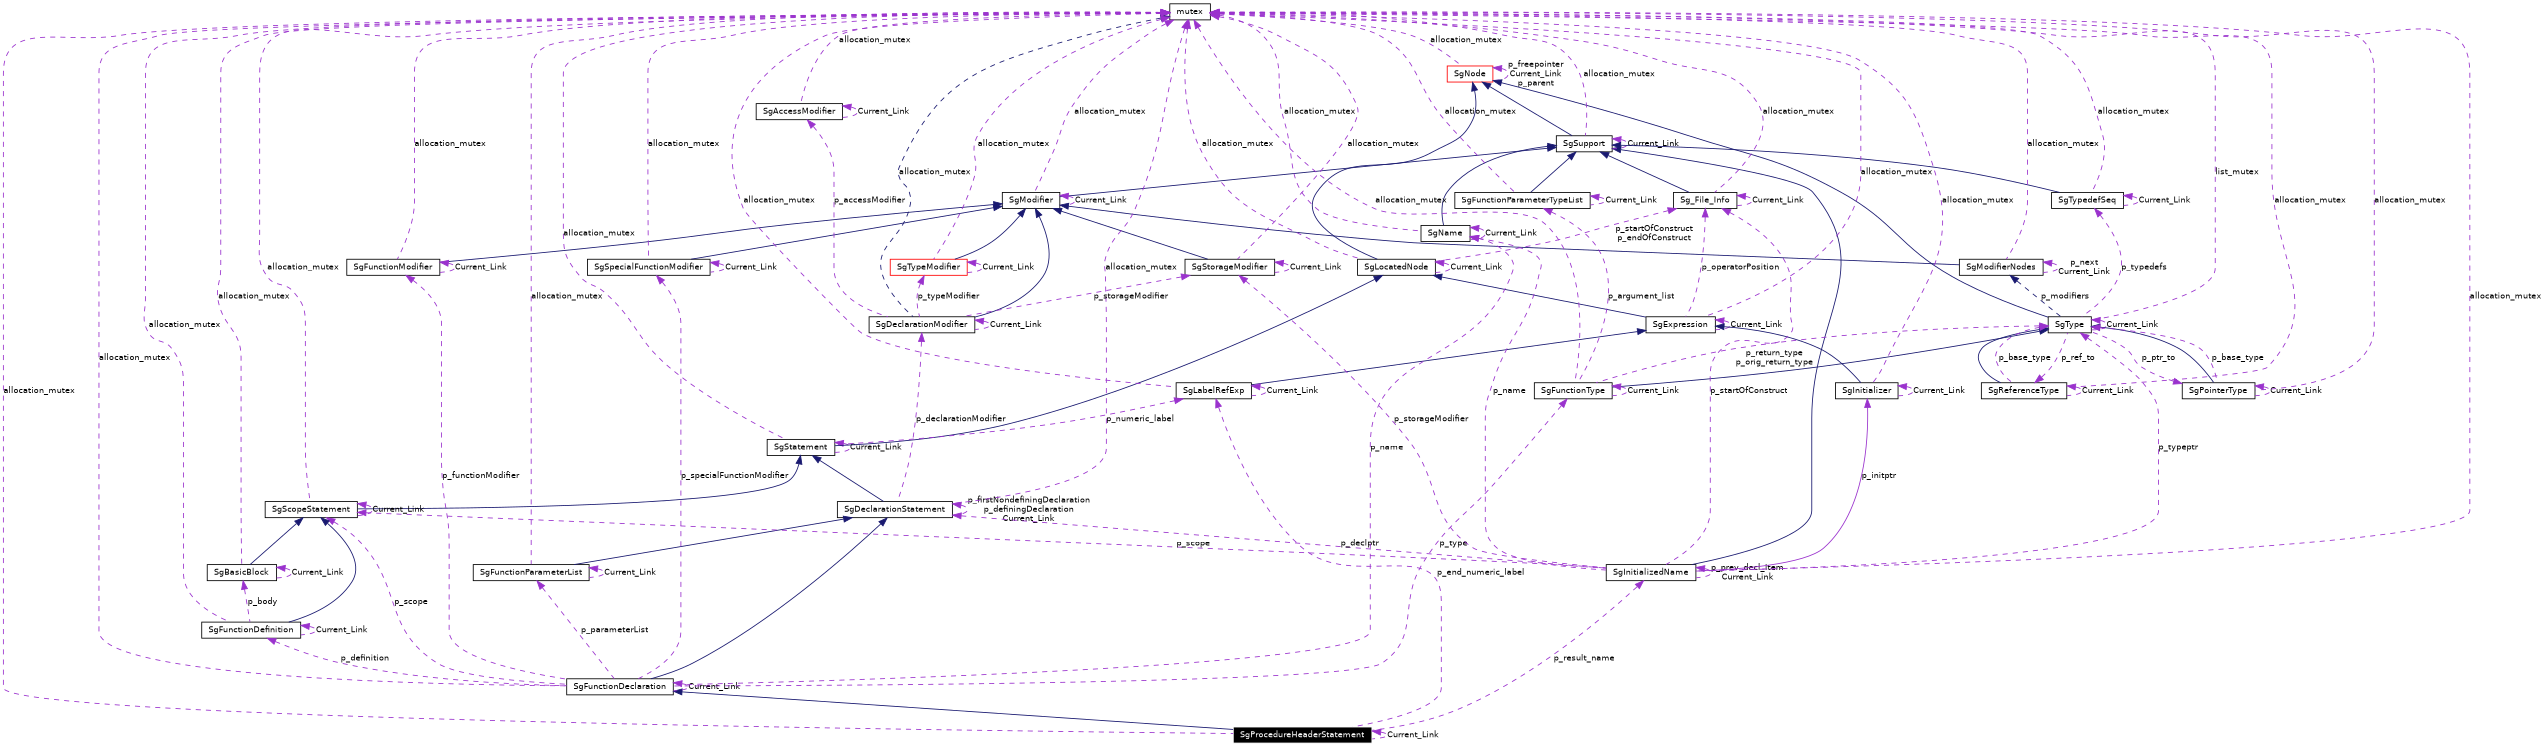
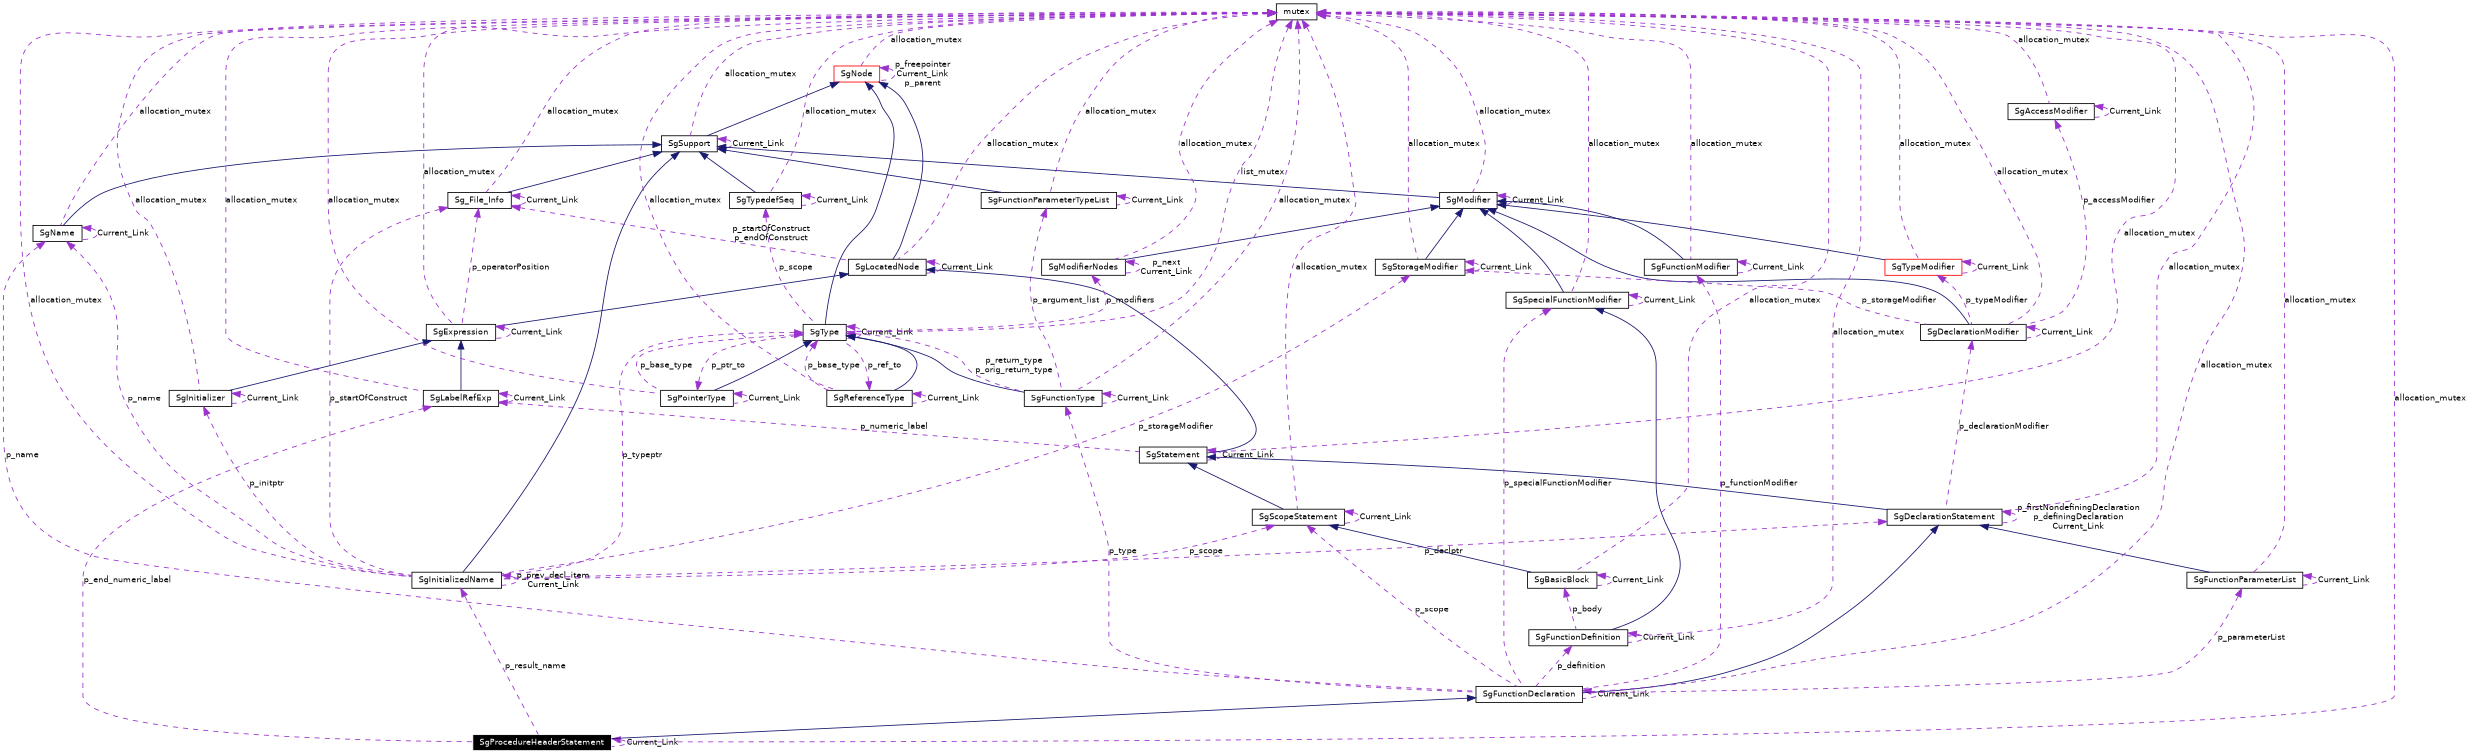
edge "SgDeclarationModifier" -> "mutex": color midnightblue -> darkorchid3
edge "SgType" -> "SgTypedefSeq": label "p_typedefs" -> "p_scope"
edge "SgType" -> "SgModifierNodes": color midnightblue -> darkorchid3
edge "SgInitializedName" -> "SgInitializer": style solid -> dashed
edge "SgFunctionDefinition" -> "SgScopeStatement": now "SgFunctionDefinition" -> "SgSpecialFunctionModifier"
